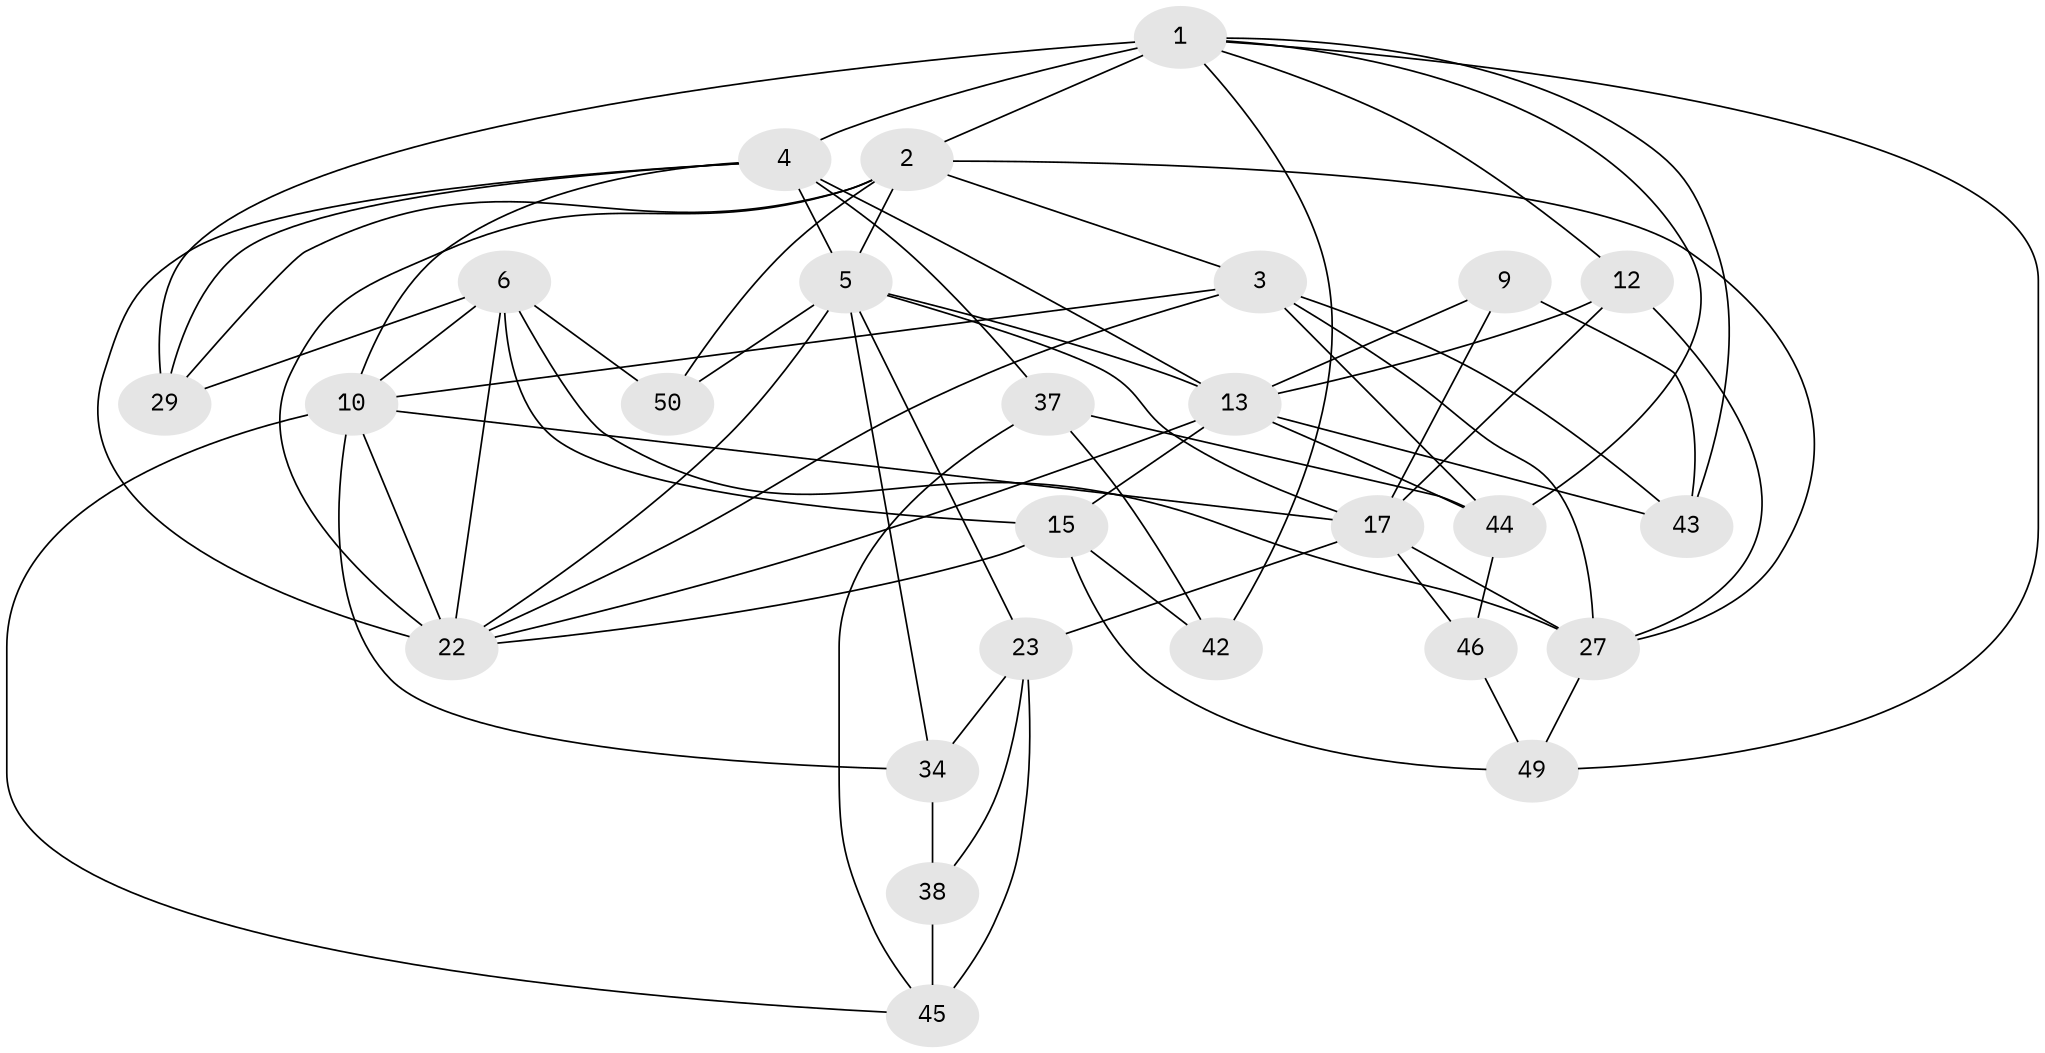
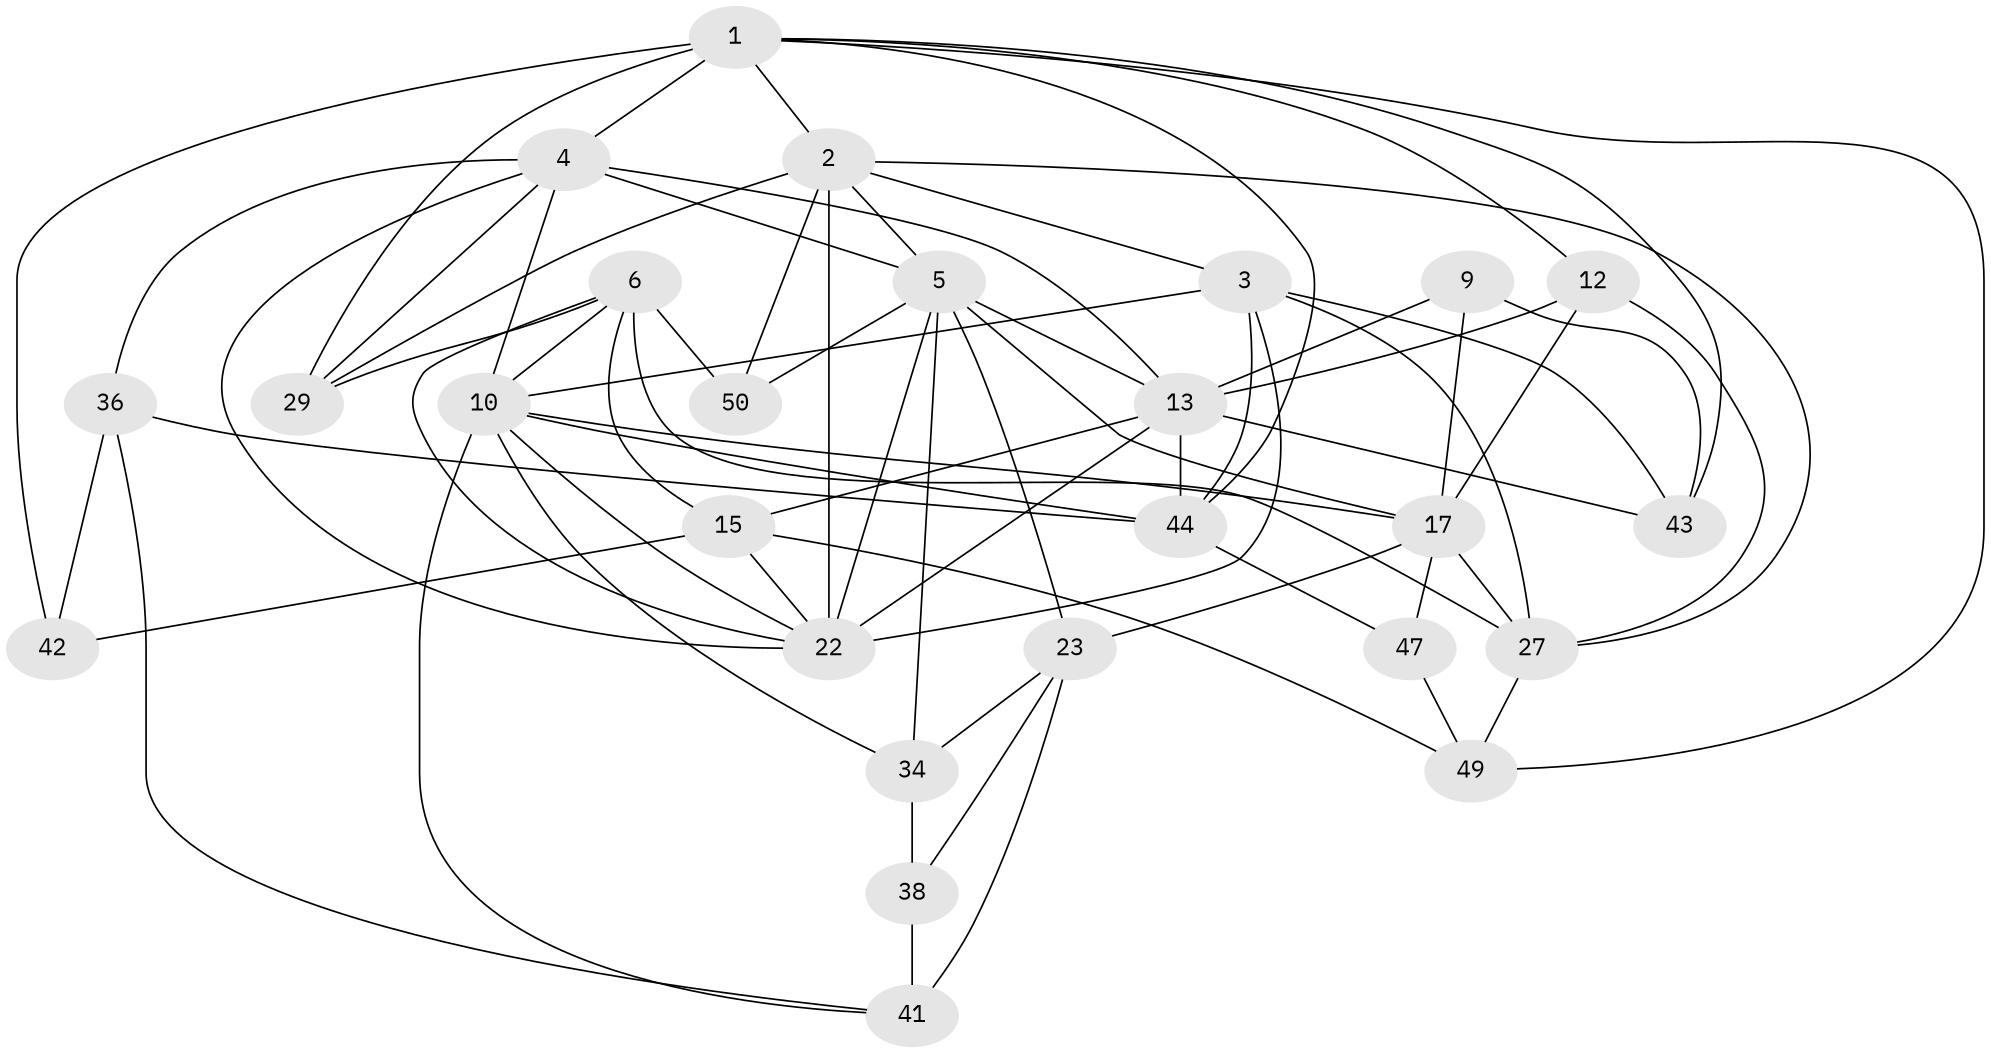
node "37": label "37" -> "36"
edge "10" -- "44": added
node "46": label "46" -> "47"
node "45": label "45" -> "41"
